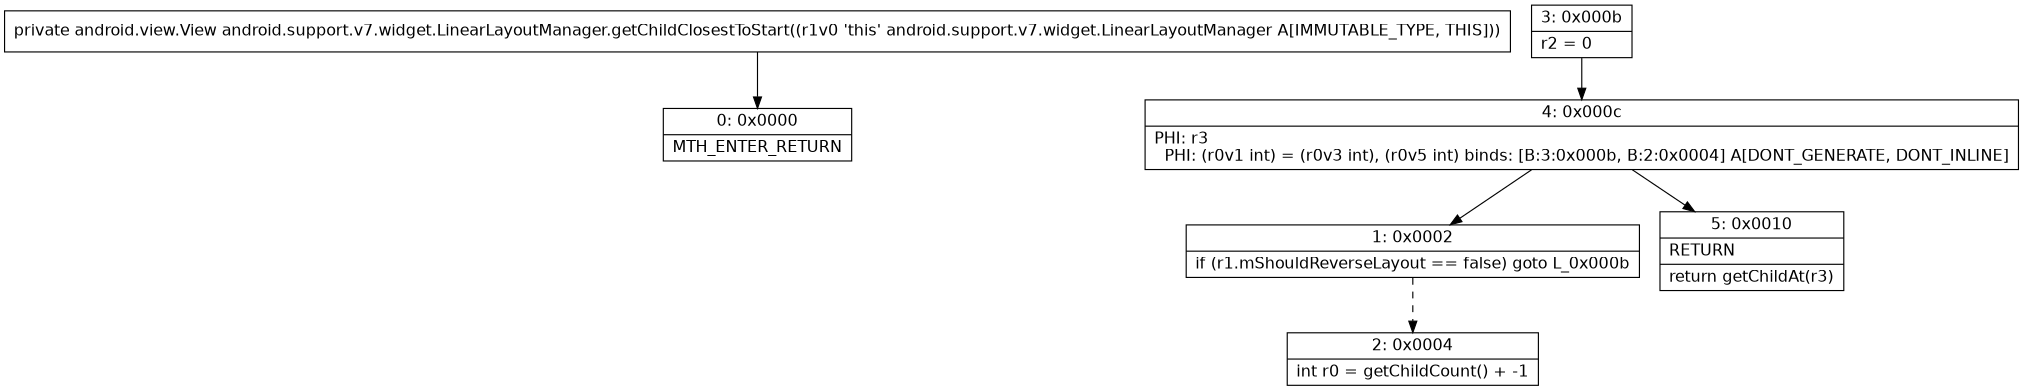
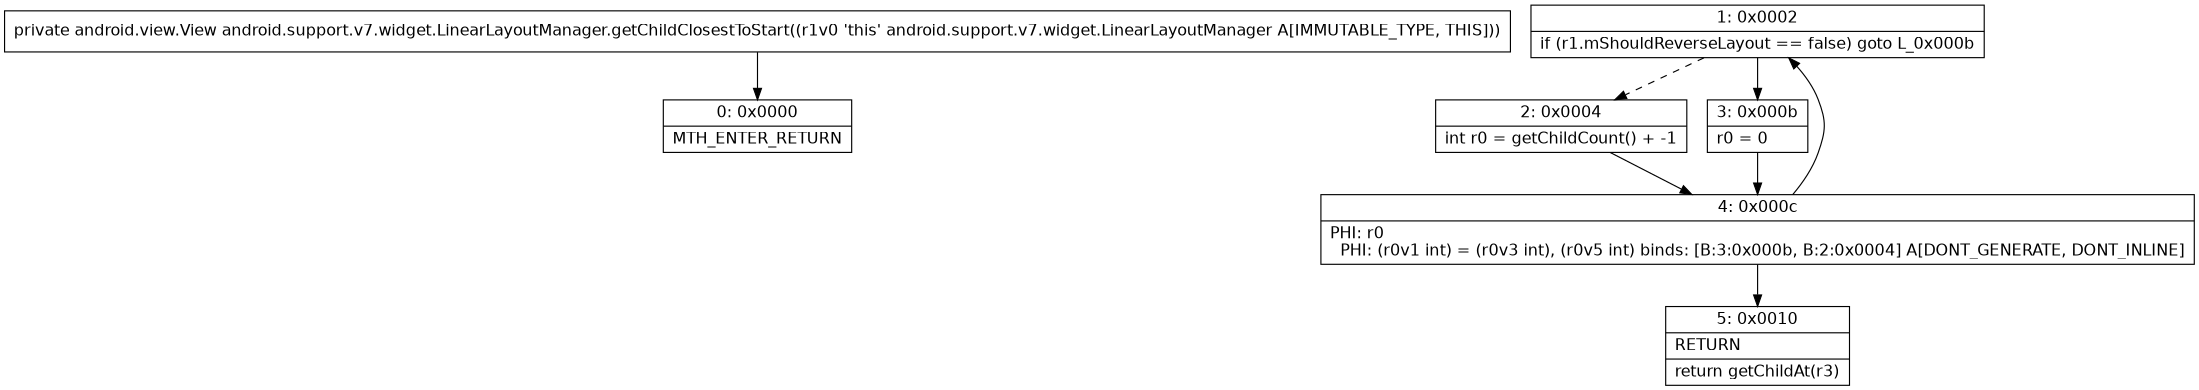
node "3: 0x000b": text "r2 = 0" -> "r0 = 0"
edge "1: 0x0002" -> "3: 0x000b": added
node "4: 0x000c": text "PHI: r3" -> "PHI: r0"
edge "2: 0x0004" -> "4: 0x000c": added
